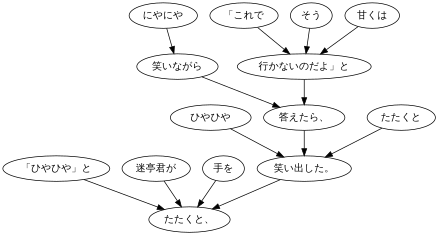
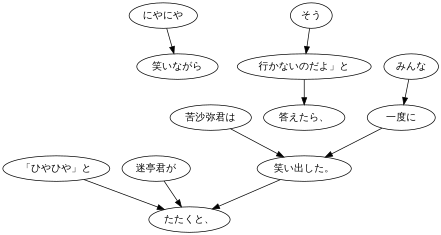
node "「これで": removed
node "甘くは": removed
node "みんな": added
edge "笑いながら" -> "答えたら、": removed
node "ひやひや": label "ひやひや" -> "苦沙弥君は"
node "たたくと": label "たたくと" -> "一度に"
edge "答えたら、" -> "笑い出した。": removed
node "手を": removed
